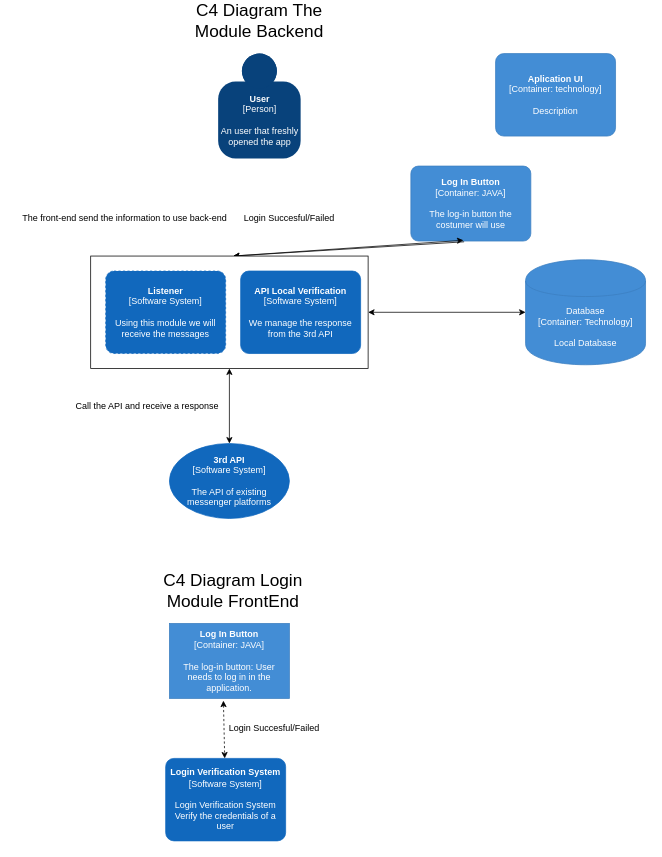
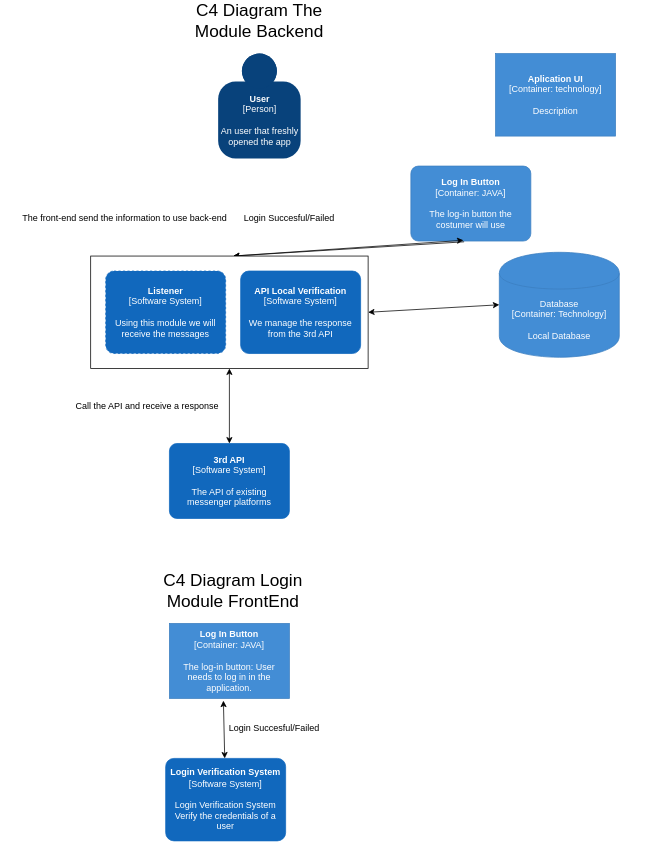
node "Aplication UI [Container: technology] Description": shape rounded rectangle -> rectangle
node "Database [Container: Technology] Local Database": moved (585, 312) -> (559, 305)
node "3rd API [Software System] The API of existing messenger platforms": shape ellipse -> rounded rectangle
edge "Log In Button [Container: JAVA] The log-in button: User needs to log in in the application." -- "Login Verification System [Software System] Login Verification System Verify the credentials of a user": style dashed -> solid
